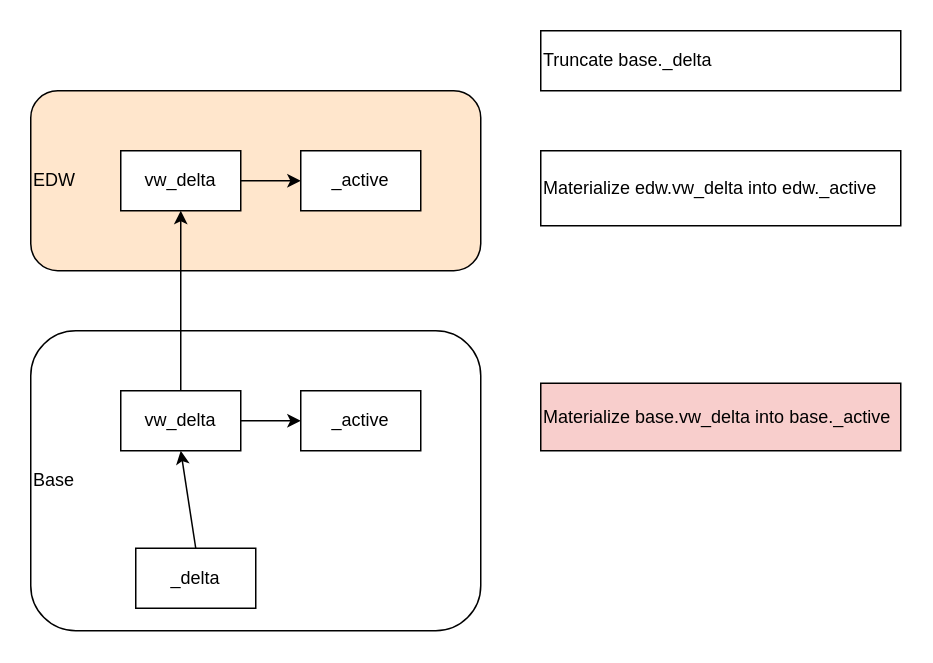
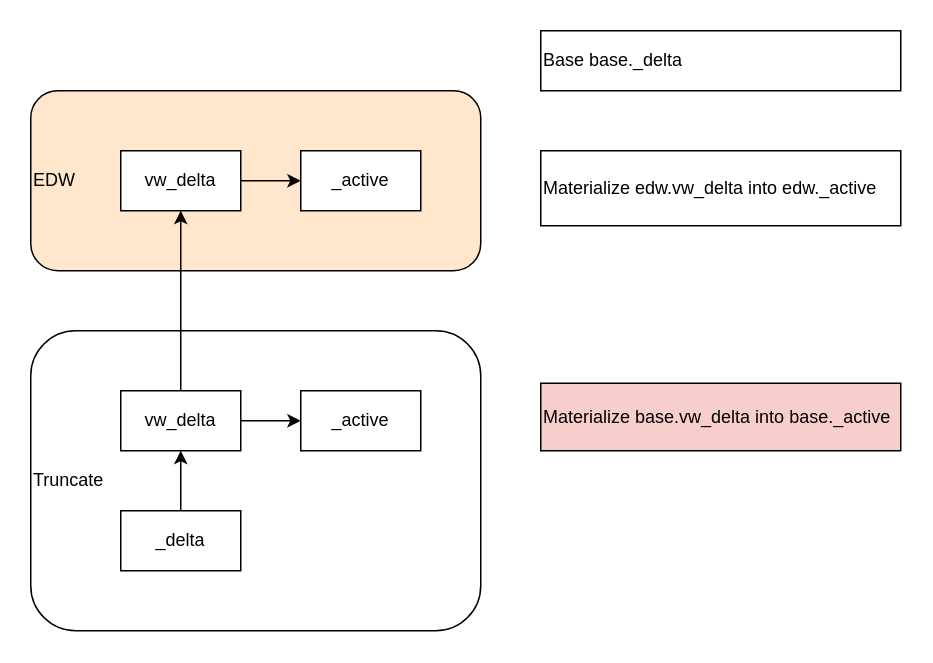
node "Truncate base._delta": label "Truncate base._delta" -> "Base base._delta"
node "Base": label "Base" -> "Truncate"
node "_delta": moved (196, 578) -> (181, 541)
